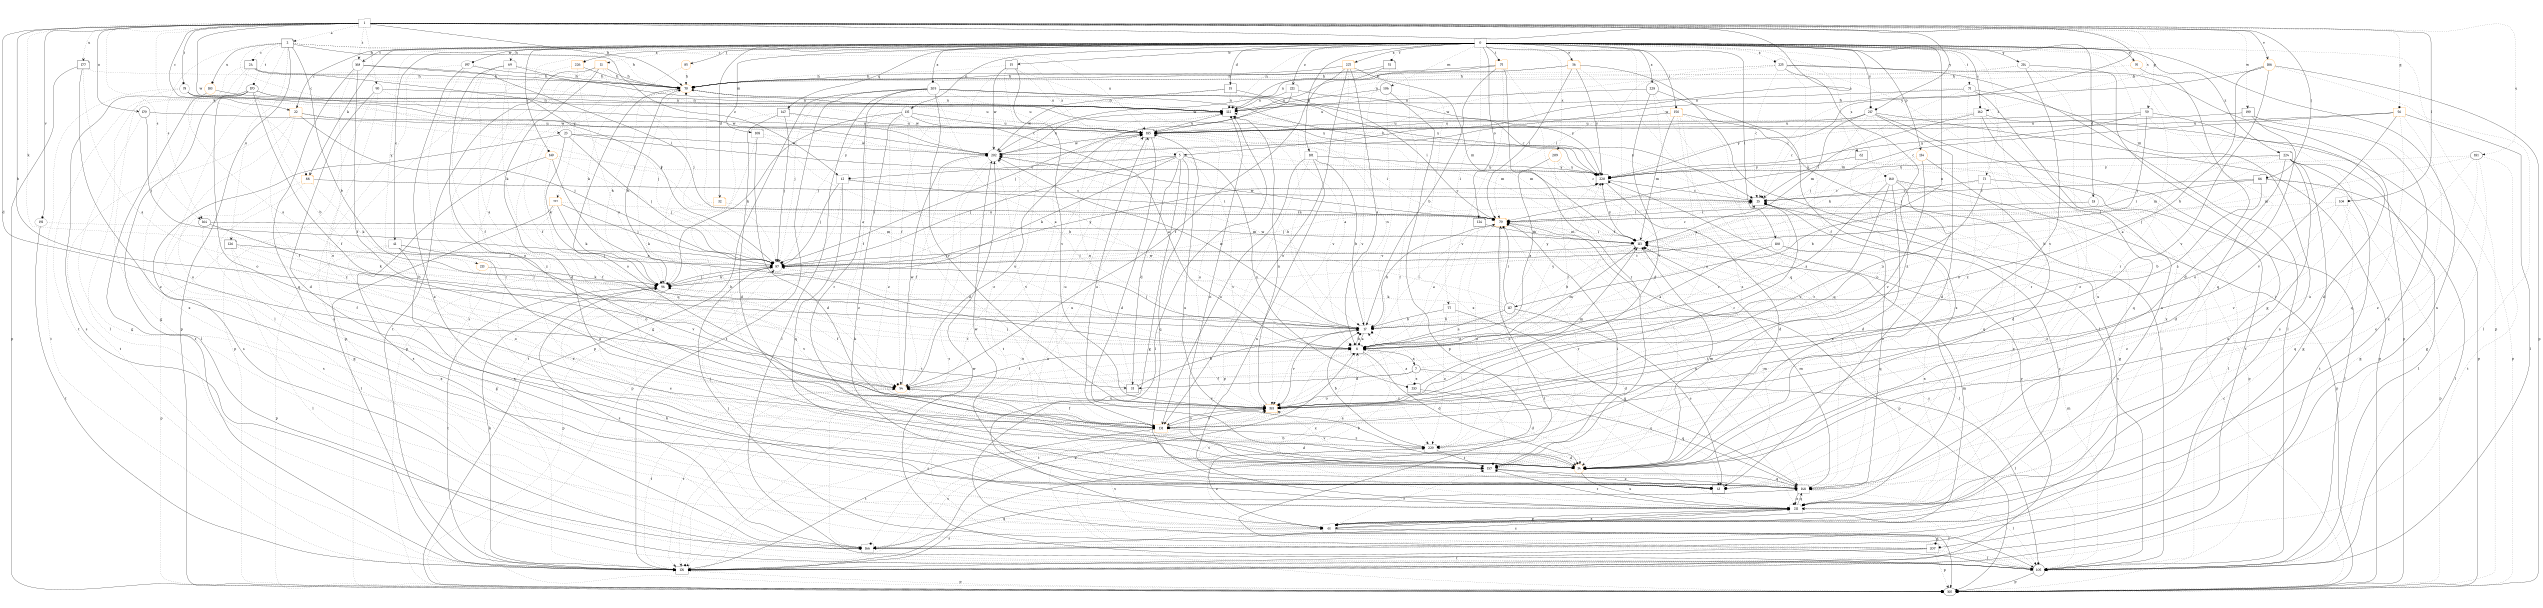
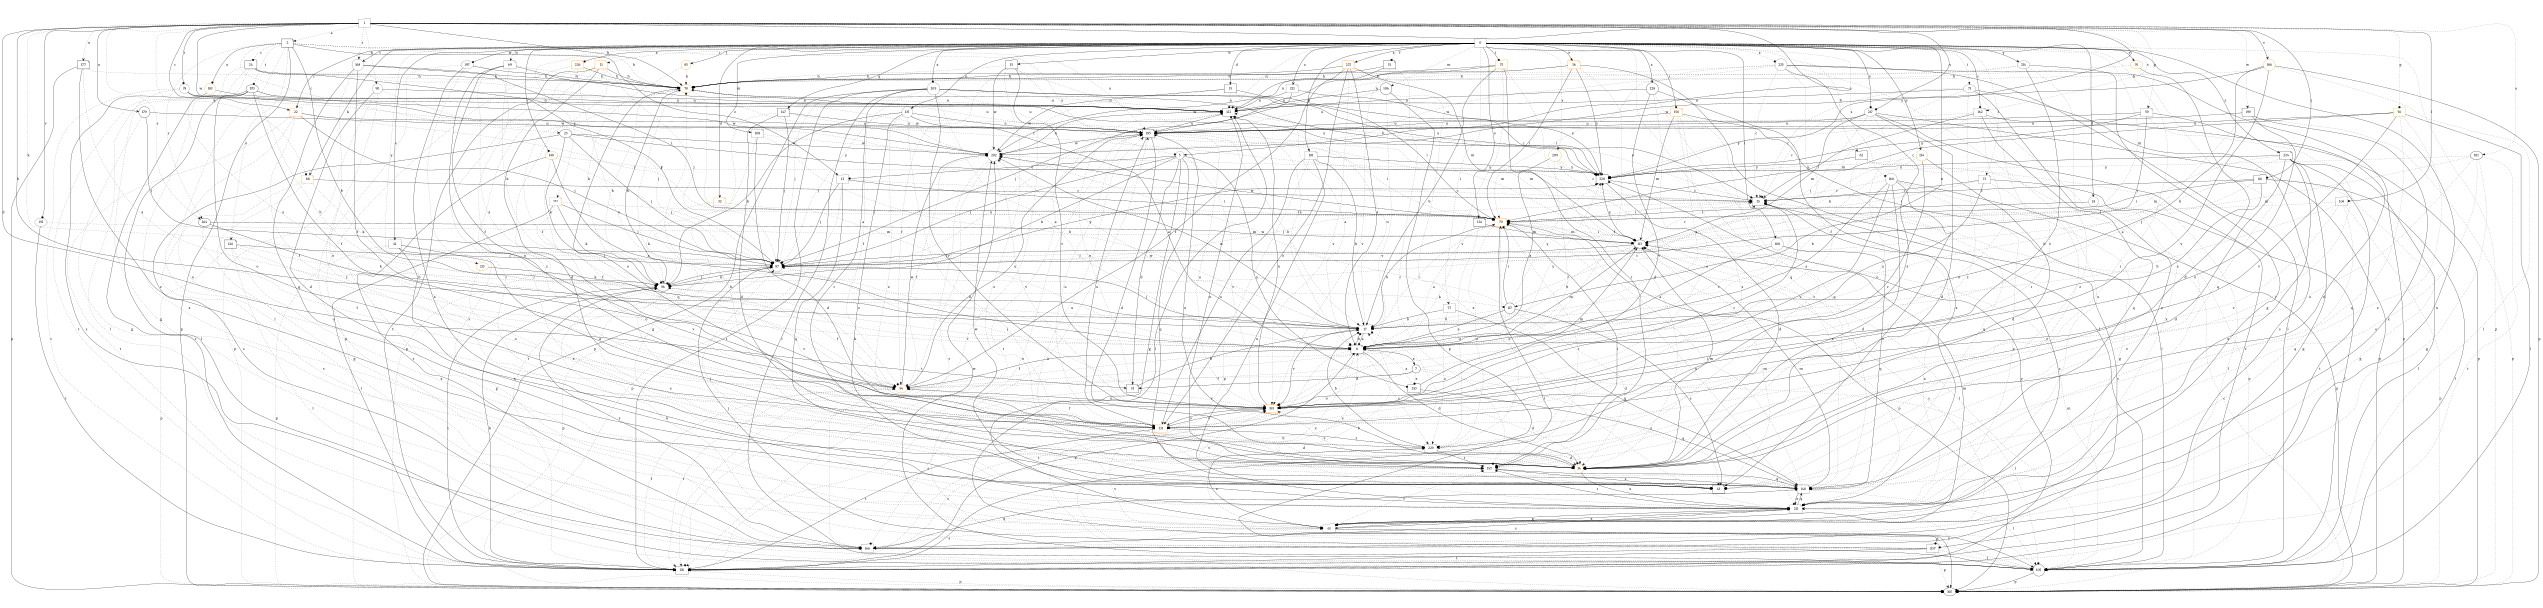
edge "69" -> "54": style dotted -> solid
edge "117" -> "96": reversed
edge "7" -> "105": style solid -> dotted
